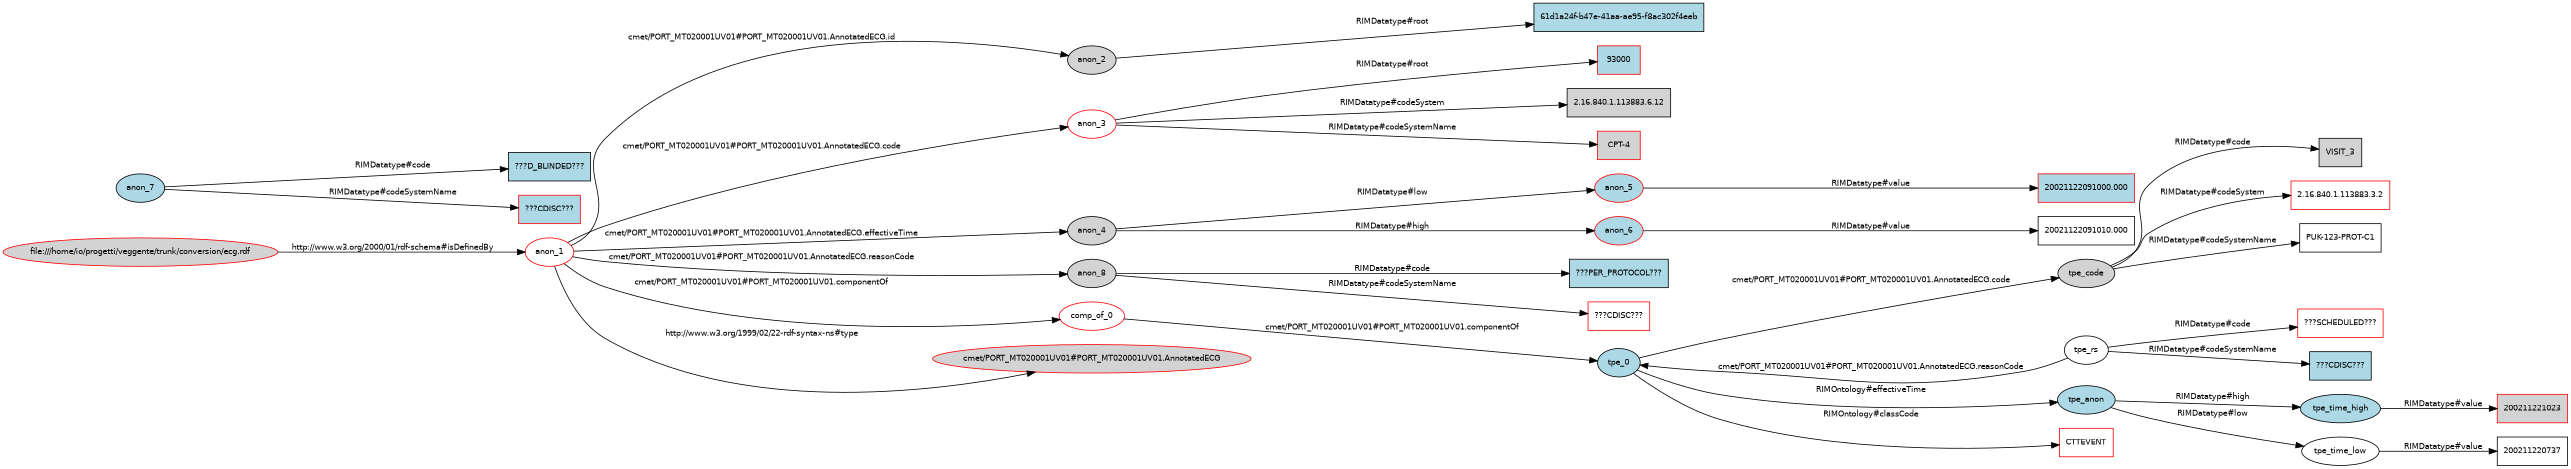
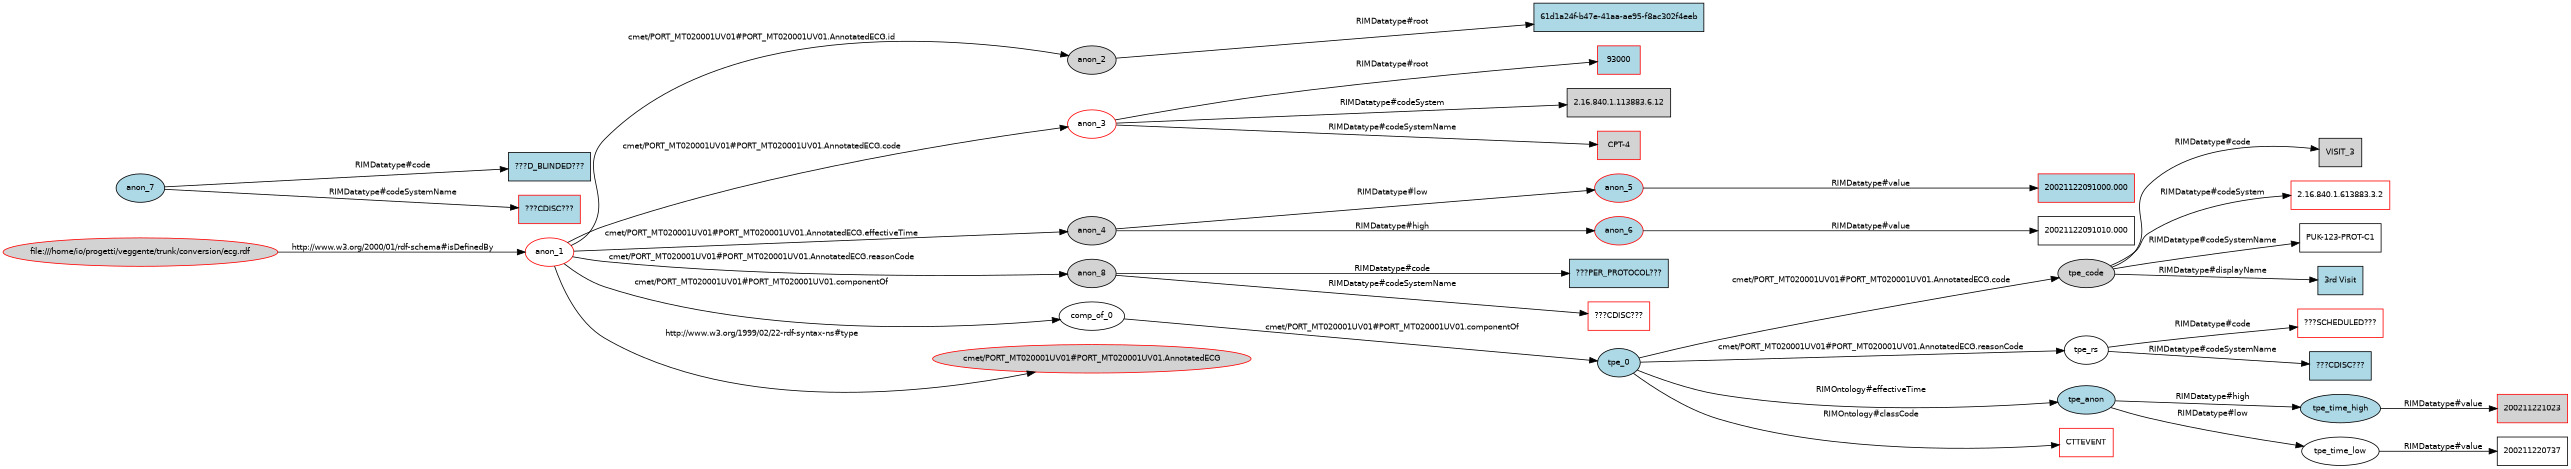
node "2.16.840.1.113883.3.2": label "2.16.840.1.113883.3.2" -> "2.16.840.1.613883.3.2"
node "3rd Visit": added
node "comp_of_0": color red -> black
edge "tpe_rs" -> "tpe_0": reversed
